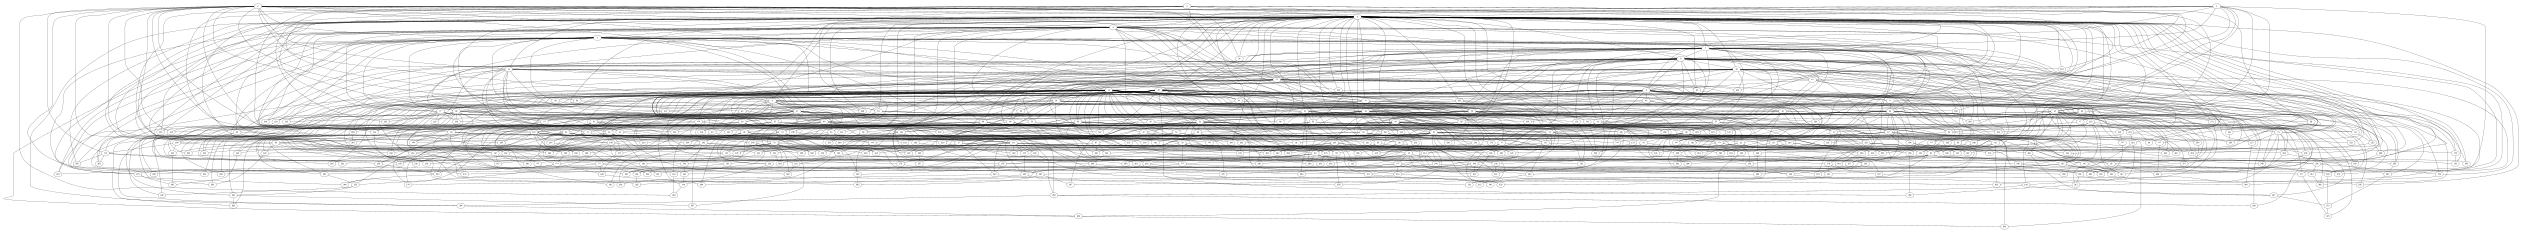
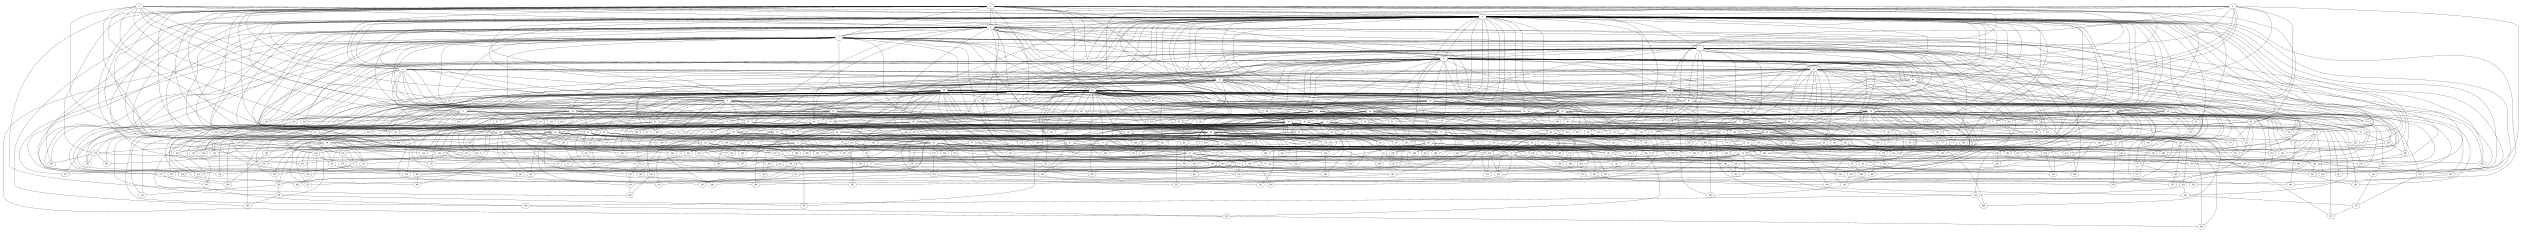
edge "0" -- "83": added
